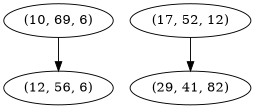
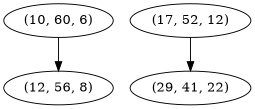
node "(10, 69, 6)": label "(10, 69, 6)" -> "(10, 60, 6)"
node "(12, 56, 6)": label "(12, 56, 6)" -> "(12, 56, 8)"
node "(29, 41, 82)": label "(29, 41, 82)" -> "(29, 41, 22)"
